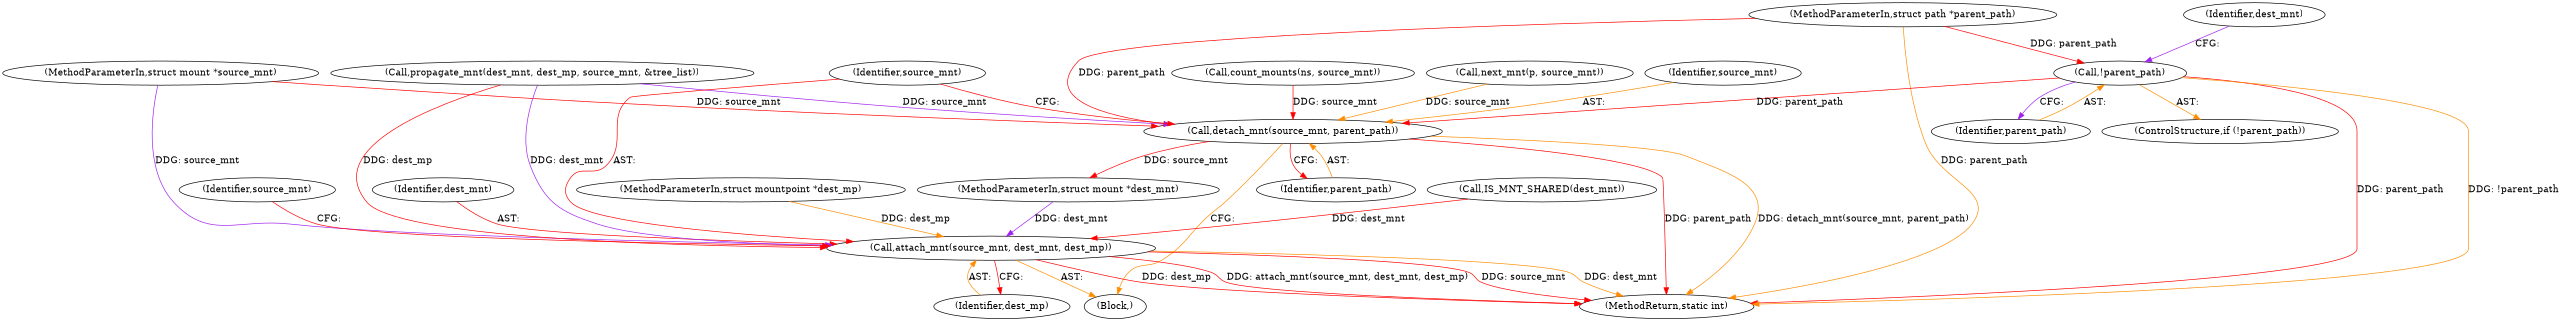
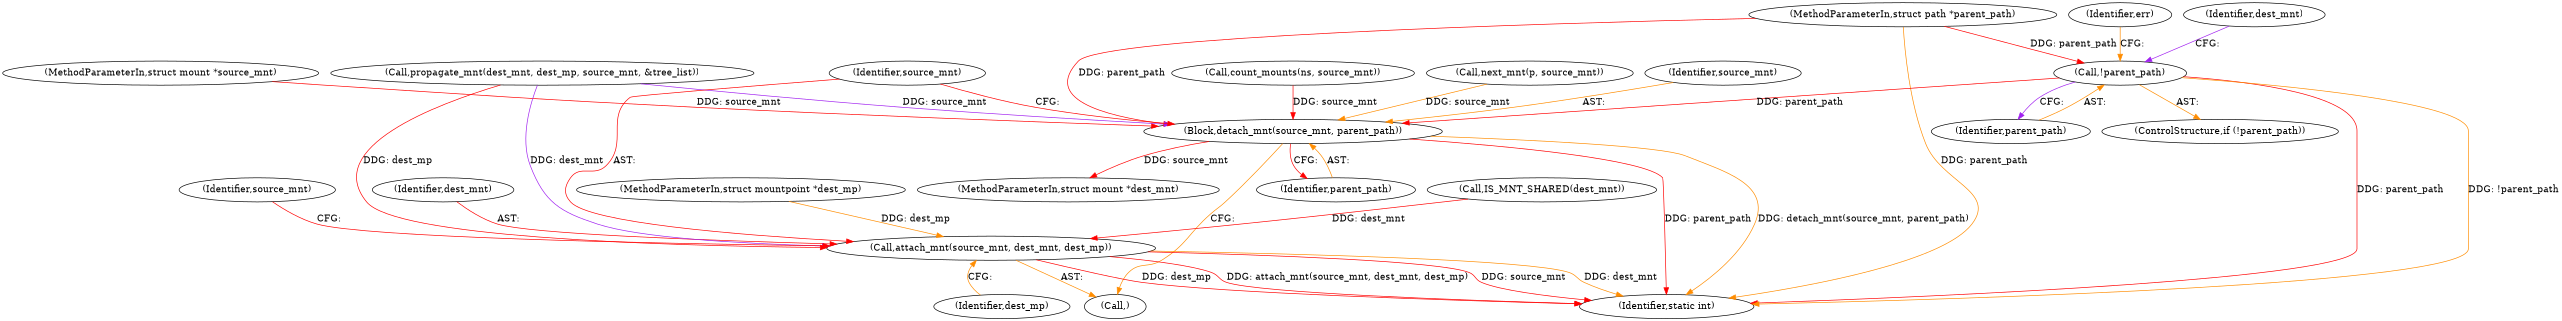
node "(Identifier,err)": added
node "(Call,detach_mnt(source_mnt, parent_path))": label "(Call,detach_mnt(source_mnt, parent_path))" -> "(Block,detach_mnt(source_mnt, parent_path))"
edge "(MethodParameterIn,struct mount *dest_mnt)" -> "(Call,attach_mnt(source_mnt, dest_mnt, dest_mp))": removed, label "DDG: dest_mnt"
edge "(MethodParameterIn,struct mount *source_mnt)" -> "(Call,attach_mnt(source_mnt, dest_mnt, dest_mp))": removed, label "DDG: source_mnt"
edge "(Call,attach_mnt(source_mnt, dest_mnt, dest_mp))" -> "(Identifier,dest_mp)": removed, label "CFG:"
edge "(Identifier,dest_mp)" -> "(Call,attach_mnt(source_mnt, dest_mnt, dest_mp))": label "AST: " -> "CFG: "
node "(Block,)": label "(Block,)" -> "(Call,)"
node "(MethodReturn,static int)": label "(MethodReturn,static int)" -> "(Identifier,static int)"
